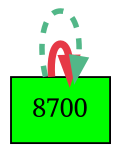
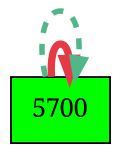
node "8700": label "8700" -> "5700"
